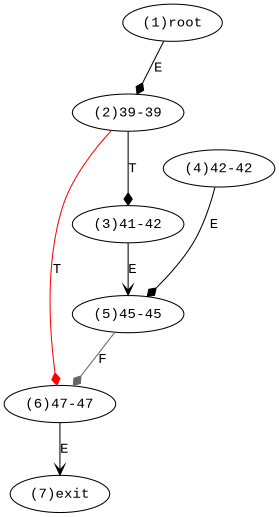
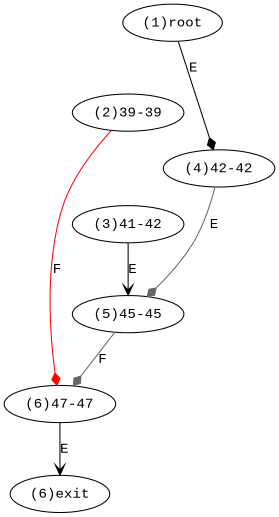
edge "(1)root" -> "(2)39-39": now "(1)root" -> "(4)42-42"
edge "(2)39-39" -> "(3)41-42": removed, label "T"
edge "(4)42-42" -> "(5)45-45": color black -> gray40
edge "(2)39-39" -> "(6)47-47": label "T" -> "F"
node "(7)exit": label "(7)exit" -> "(6)exit"
